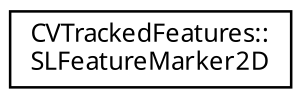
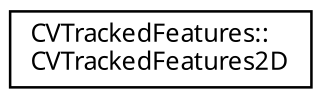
node "CVTrackedFeatures:: SLFeatureMarker2D": label "CVTrackedFeatures:: SLFeatureMarker2D" -> "CVTrackedFeatures:: CVTrackedFeatures2D"
